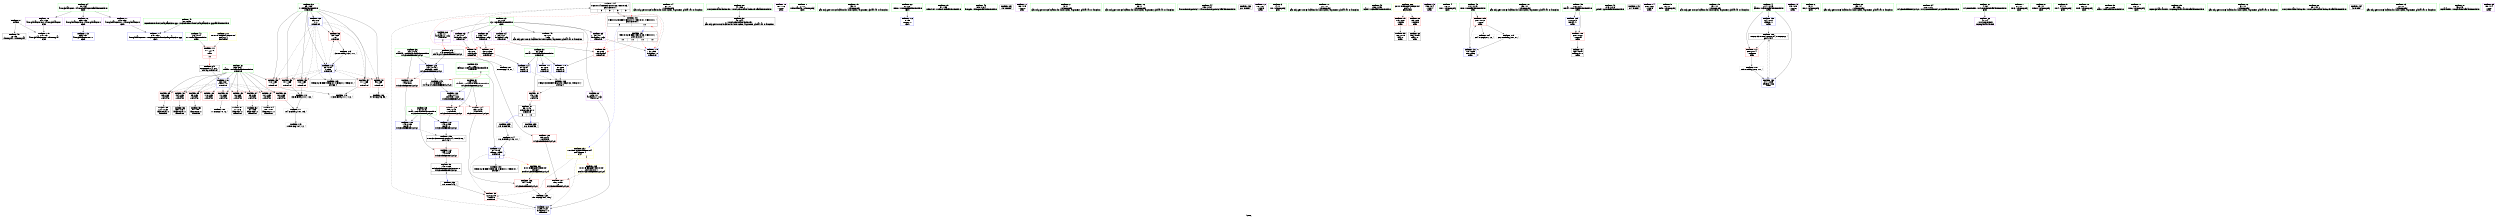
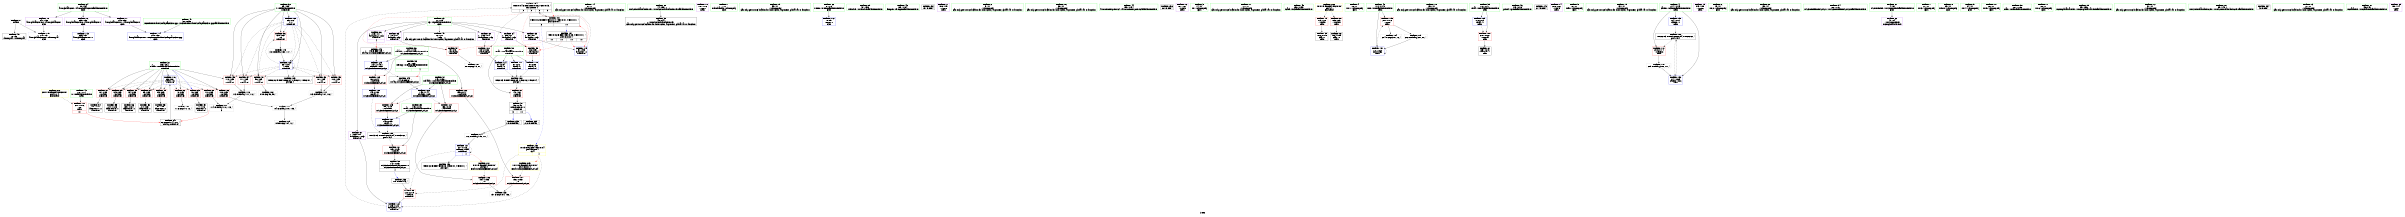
node "NodeID: 73": removed
edge "NodeID: 31" -> "NodeID: 83": color black -> blue
node "NodeID: 177": added
edge "NodeID: 33" -> "NodeID: 121": removed
edge "NodeID: 35" -> "NodeID: 128": removed
